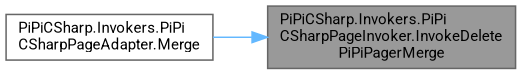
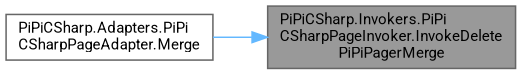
node "PiPiCSharp.Invokers.PiPi CSharpPageAdapter.Merge": label "PiPiCSharp.Invokers.PiPi CSharpPageAdapter.Merge" -> "PiPiCSharp.Adapters.PiPi CSharpPageAdapter.Merge"
